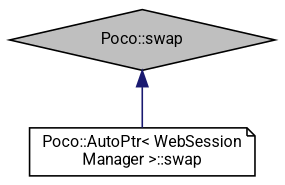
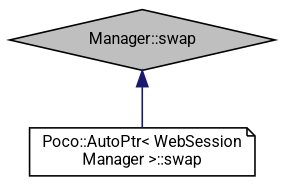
node "Poco::swap": label "Poco::swap" -> "Manager::swap"
